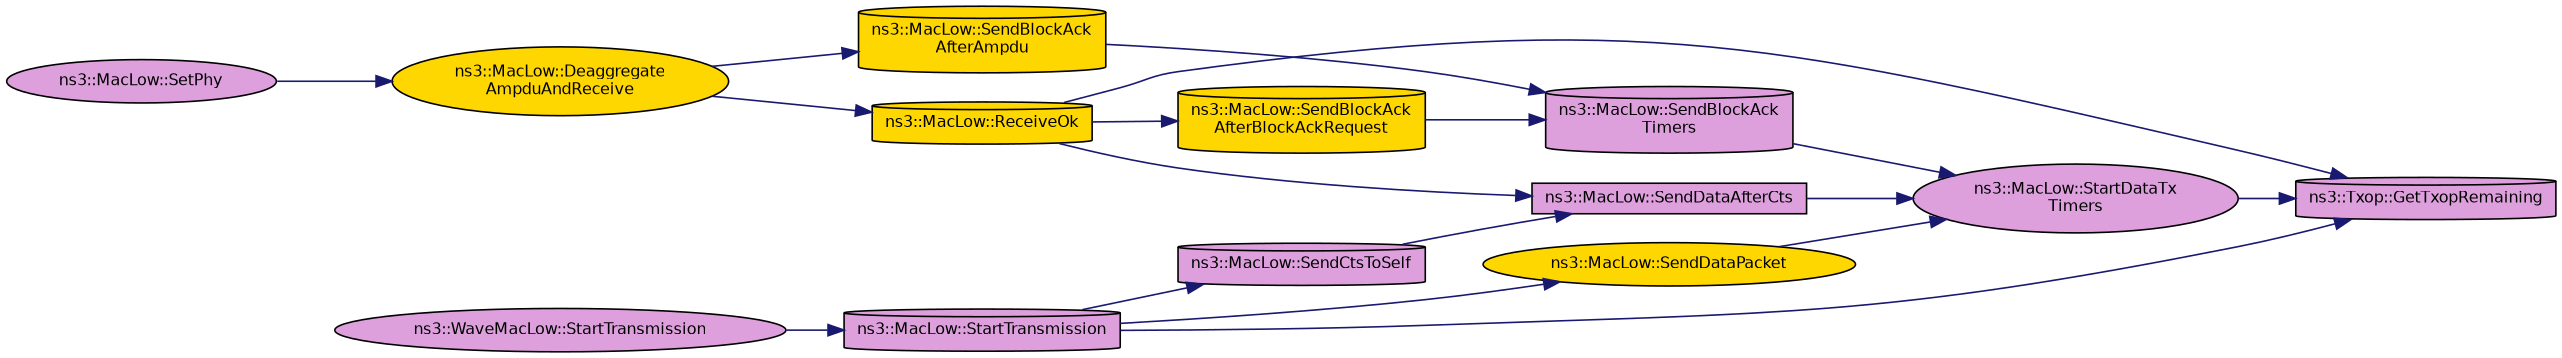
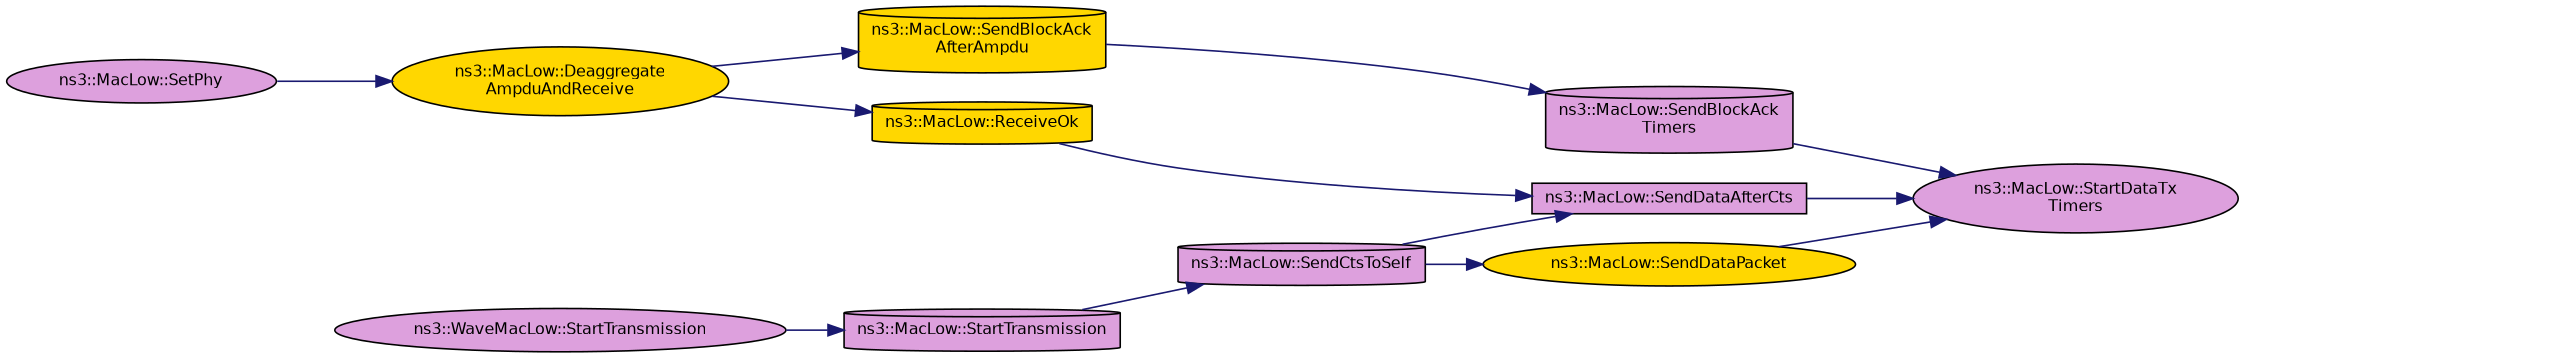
node "ns3::MacLow::SendBlockAck AfterBlockAckRequest": removed
node "ns3::Txop::GetTxopRemaining": removed
edge "ns3::MacLow::StartTransmission" -> "ns3::MacLow::SendDataPacket": now "ns3::MacLow::SendCtsToSelf" -> "ns3::MacLow::SendDataPacket"
